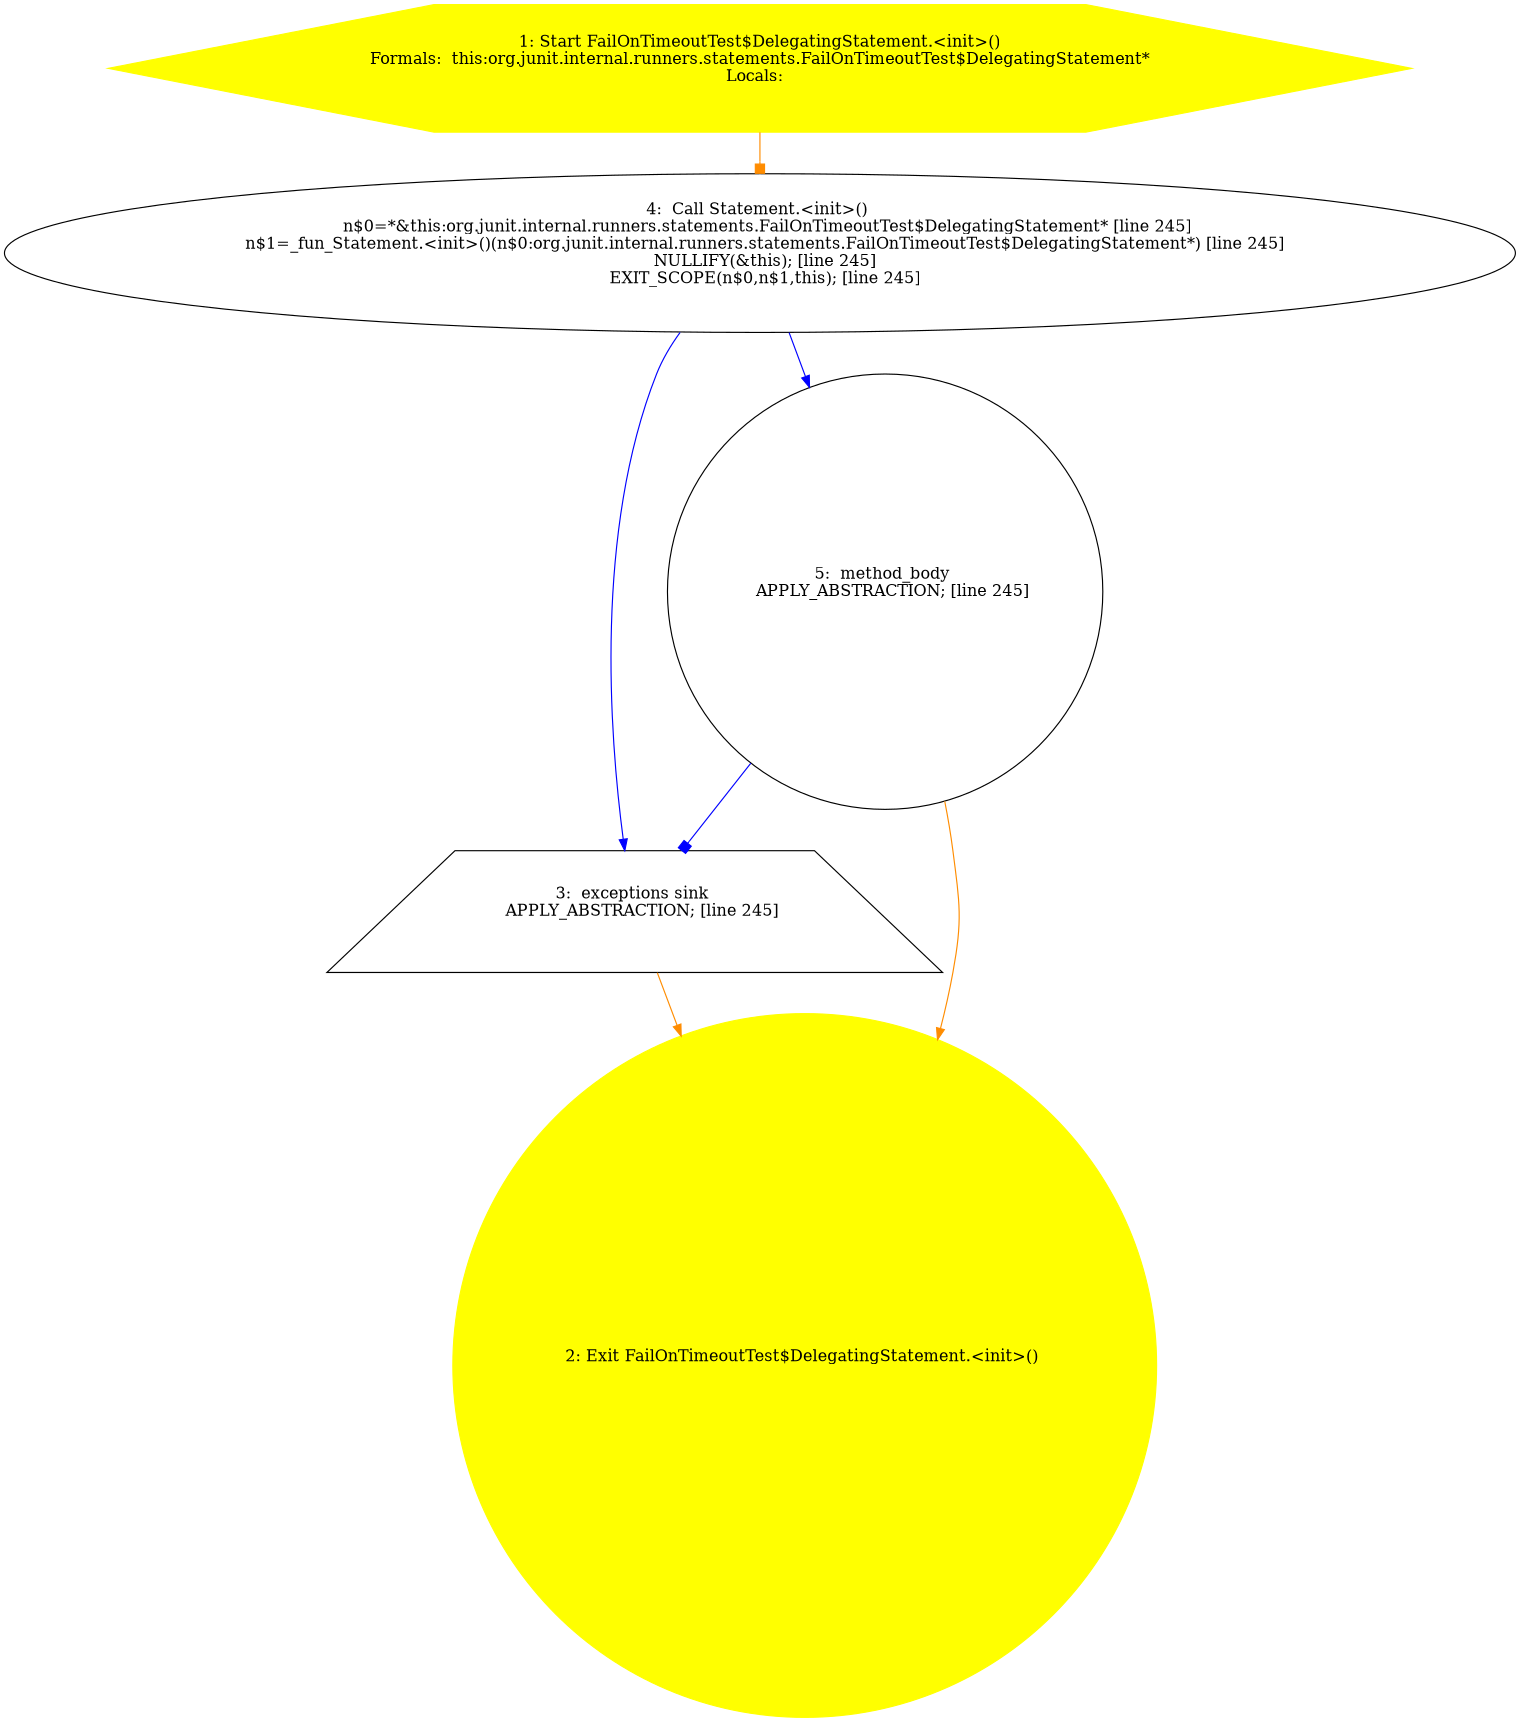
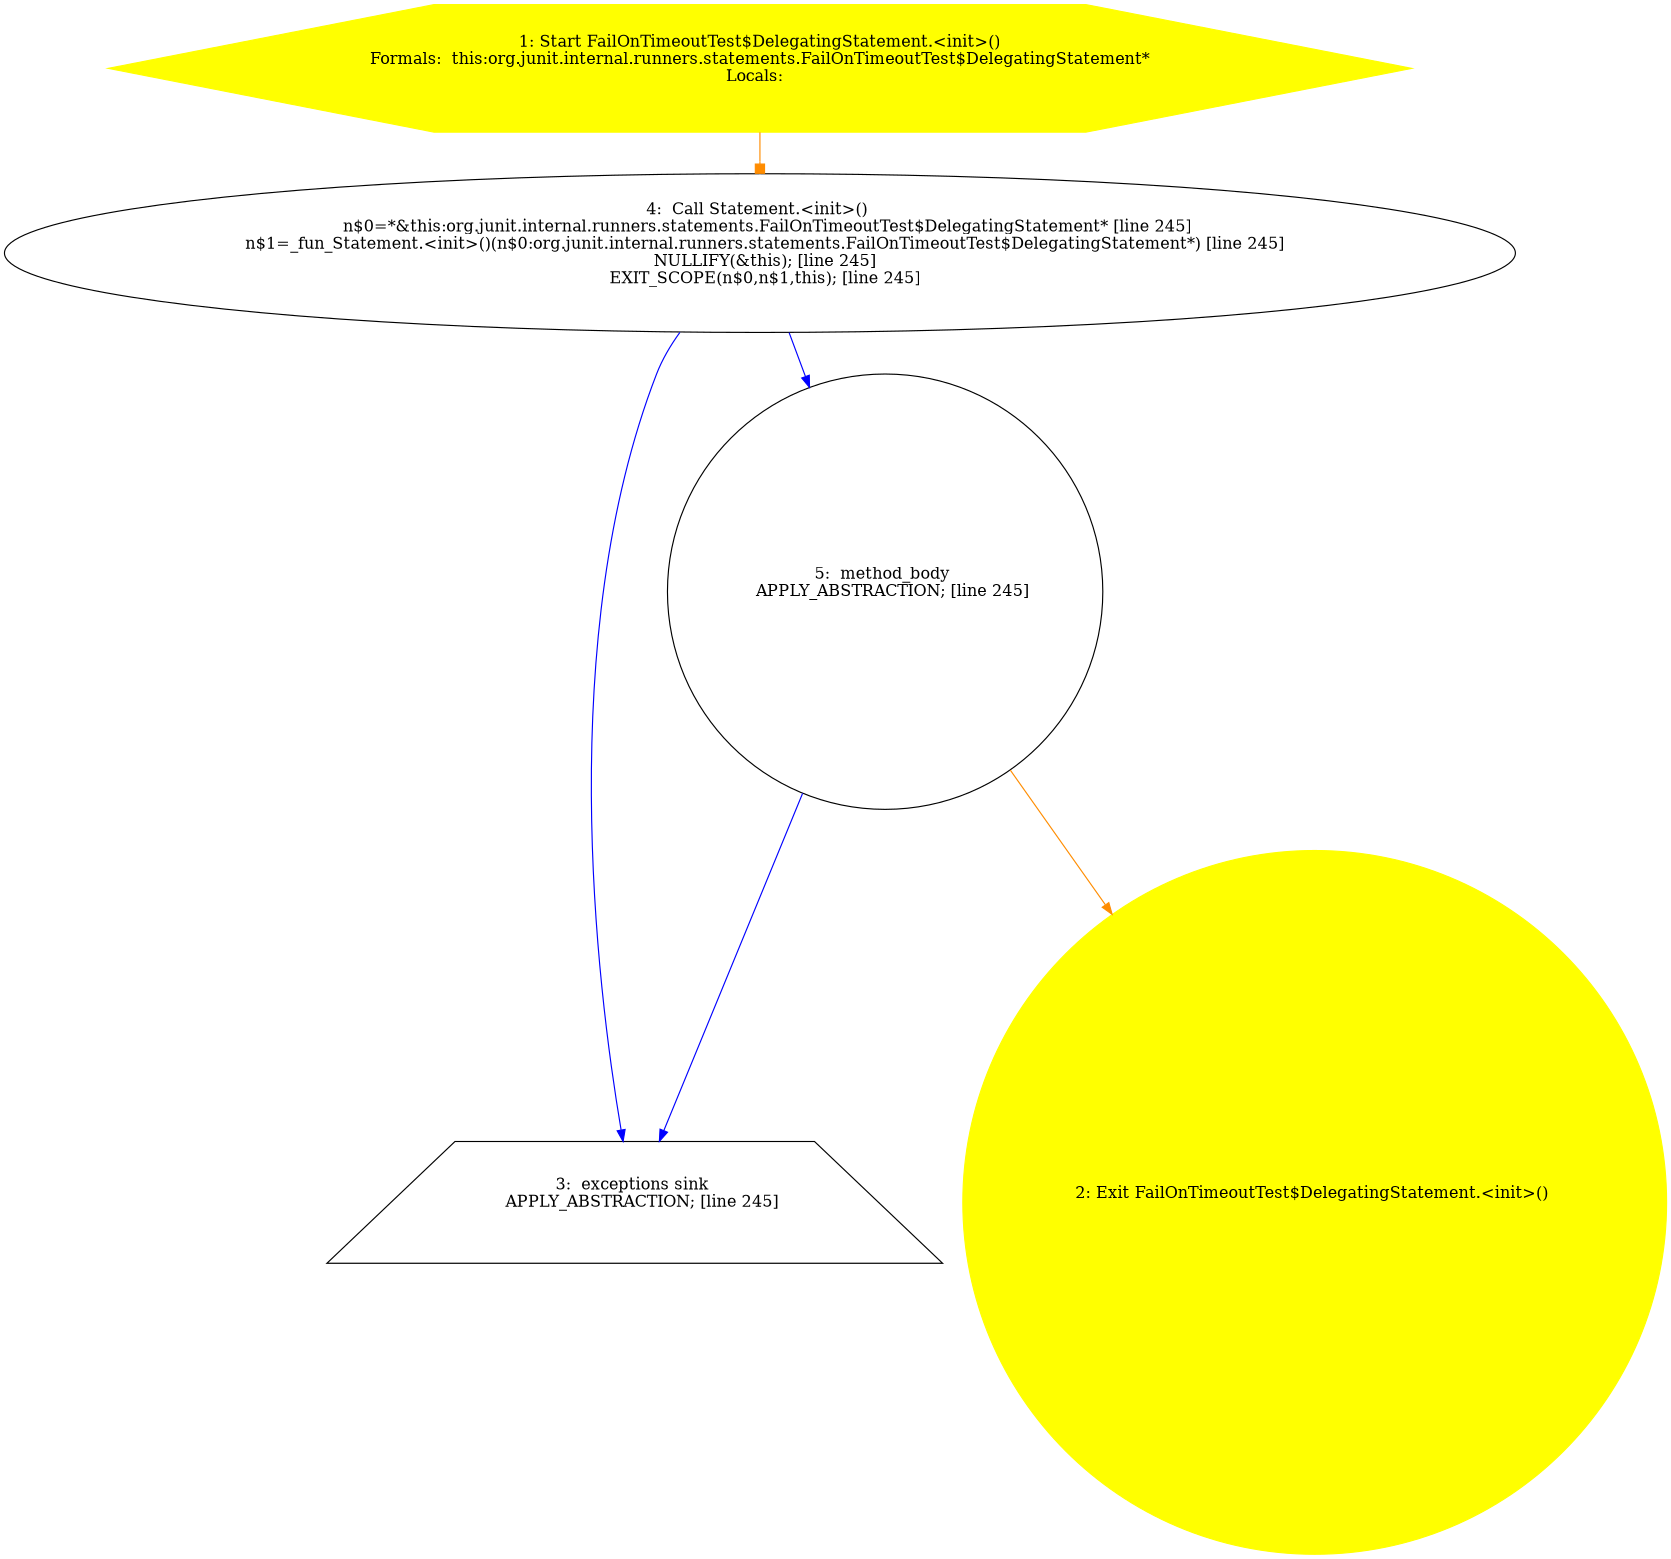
edge "5:  method_body APPLY_ABSTRACTION; [line 245]" -> "3:  exceptions sink APPLY_ABSTRACTION; [line 245]": arrowhead box -> normal
edge "3:  exceptions sink APPLY_ABSTRACTION; [line 245]" -> "2: Exit FailOnTimeoutTest$DelegatingStatement.<init>()": removed
